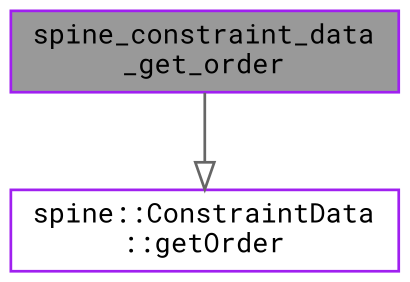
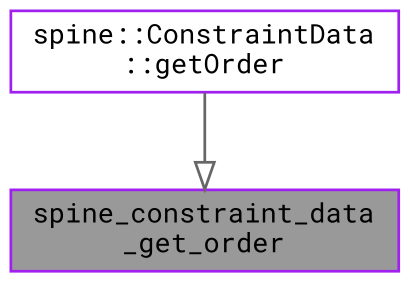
edge "spine_constraint_data _get_order" -> "spine::ConstraintData ::getOrder": reversed
